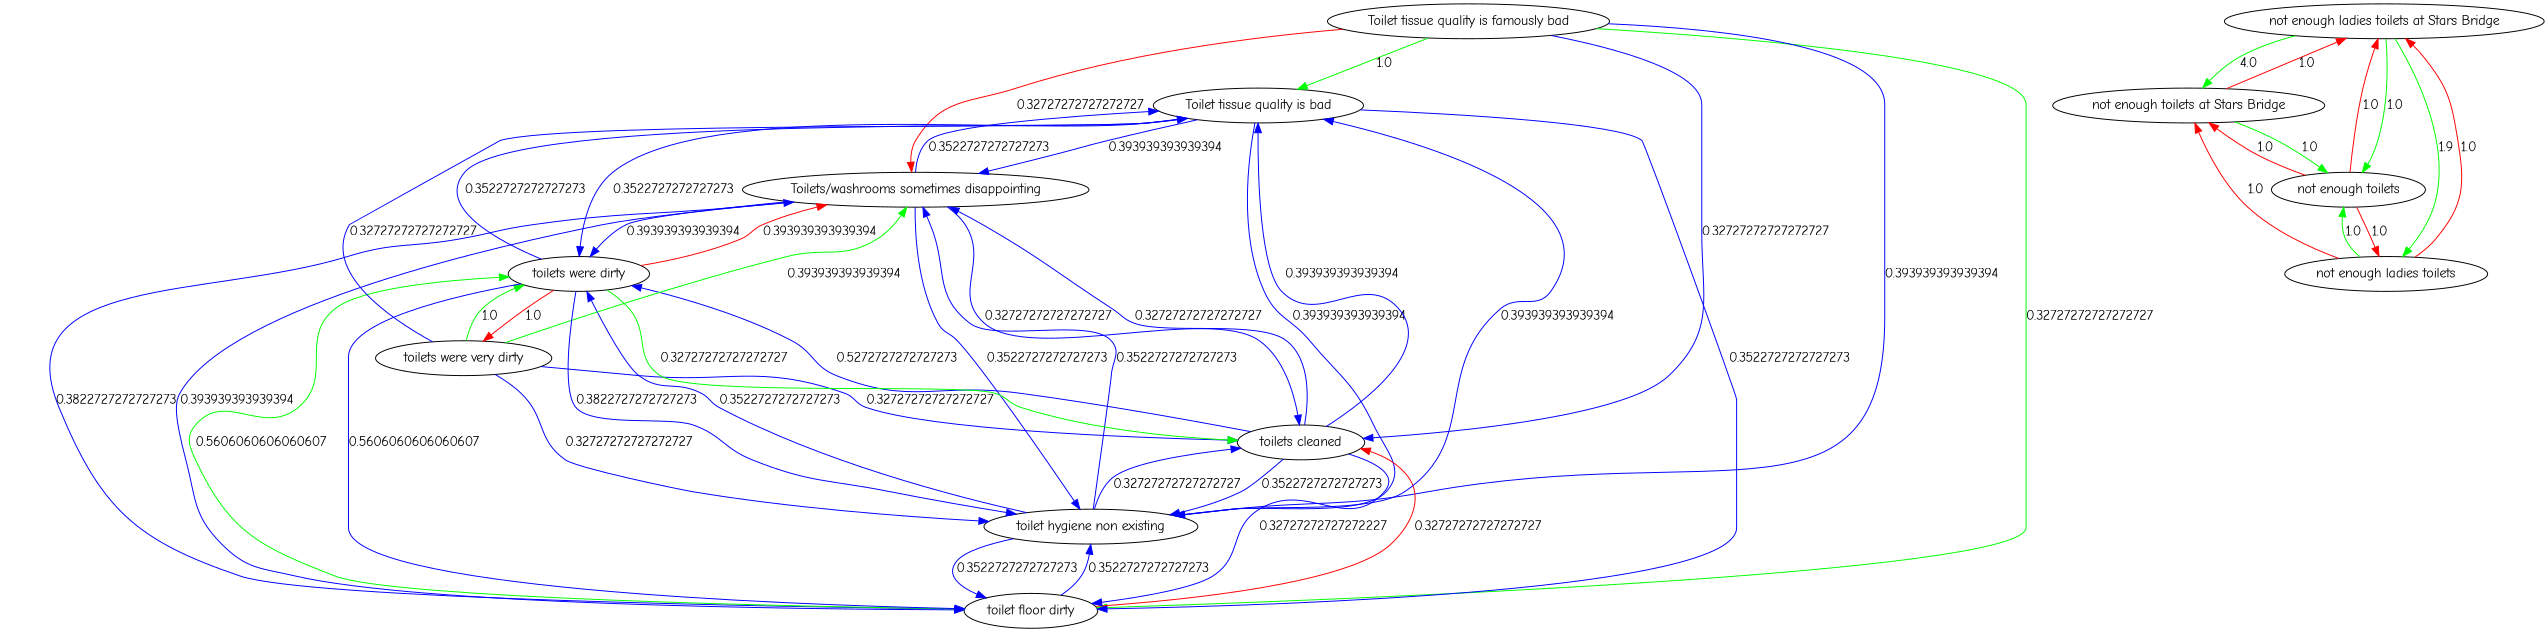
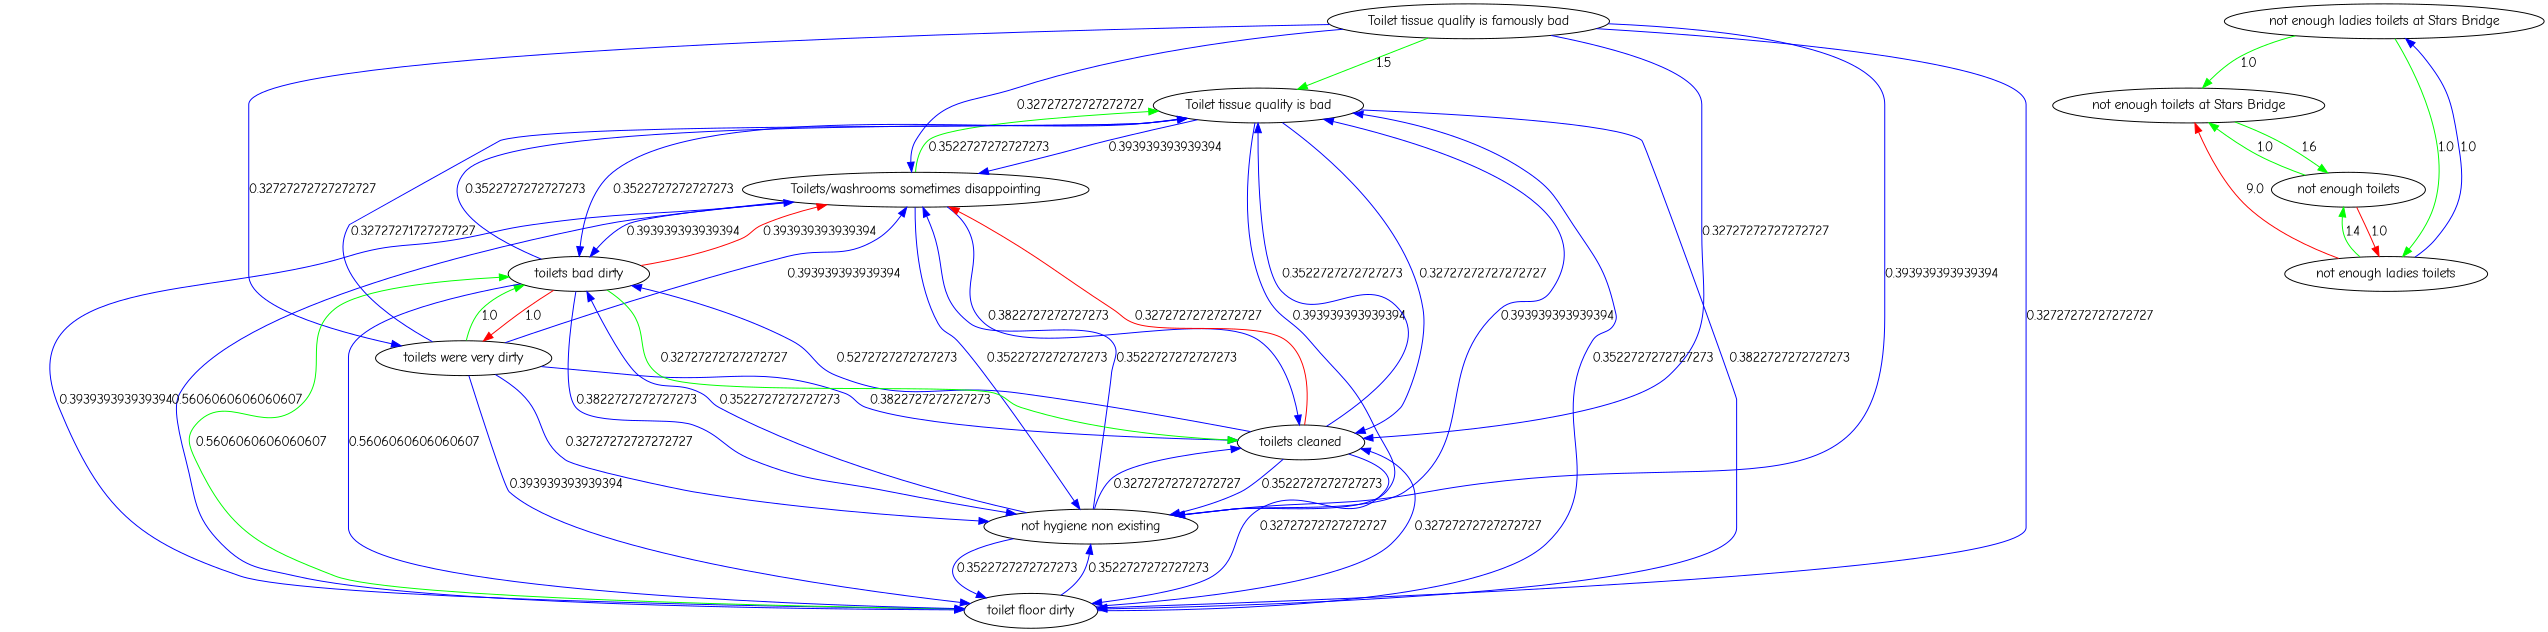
edge "Toilet tissue quality is famously bad" -> "toilets were very dirty": added, label "0.32727272727272727"
edge "Toilet tissue quality is famously bad" -> "Toilets/washrooms sometimes disappointing": color red -> blue
edge "Toilet tissue quality is famously bad" -> "Toilet tissue quality is bad": label "1.0" -> "1.5"
edge "not enough ladies toilets at Stars Bridge" -> "not enough toilets at Stars Bridge": label "4.0" -> "1.0"
edge "not enough toilets at Stars Bridge" -> "not enough ladies toilets at Stars Bridge": removed, label "1.0"
edge "not enough ladies toilets at Stars Bridge" -> "not enough toilets": removed, label "1.0"
edge "not enough toilets" -> "not enough ladies toilets at Stars Bridge": removed, label "1.0"
edge "Toilets/washrooms sometimes disappointing" -> "Toilet tissue quality is bad": color blue -> green
edge "not enough toilets at Stars Bridge" -> "not enough toilets": label "1.0" -> "1.6"
edge "not enough ladies toilets at Stars Bridge" -> "not enough ladies toilets": label "1.9" -> "1.0"
edge "not enough ladies toilets" -> "not enough ladies toilets at Stars Bridge": color red -> blue
edge "not enough toilets" -> "not enough toilets at Stars Bridge": color red -> green
edge "not enough ladies toilets" -> "not enough toilets at Stars Bridge": label "1.0" -> "9.0"
edge "toilets were very dirty" -> "Toilet tissue quality is bad": label "0.32727272727272727" -> "0.32727271727272727"
edge "not enough ladies toilets" -> "not enough toilets": label "1.0" -> "1.4"
edge "Toilet tissue quality is bad" -> "toilets cleaned": added, label "0.32727272727272727"
node "toilets were dirty": label "toilets were dirty" -> "toilets bad dirty"
edge "toilets cleaned" -> "Toilet tissue quality is bad": label "0.393939393939394" -> "0.3522727272727273"
edge "toilets were very dirty" -> "Toilets/washrooms sometimes disappointing": color green -> blue
edge "Toilets/washrooms sometimes disappointing" -> "toilets cleaned": label "0.32727272727272727" -> "0.3822727272727273"
edge "toilets cleaned" -> "Toilets/washrooms sometimes disappointing": color blue -> red
edge "Toilet tissue quality is bad" -> "toilet floor dirty": label "0.3522727272727273" -> "0.3822727272727273"
edge "toilet floor dirty" -> "Toilets/washrooms sometimes disappointing": label "0.3822727272727273" -> "0.393939393939394"
edge "Toilets/washrooms sometimes disappointing" -> "toilet floor dirty": label "0.393939393939394" -> "0.5606060606060607"
edge "toilets were very dirty" -> "toilets cleaned": label "0.32727272727272727" -> "0.3822727272727273"
edge "toilet floor dirty" -> "Toilet tissue quality is bad": added, label "0.3522727272727273"
node "toilet hygiene non existing": label "toilet hygiene non existing" -> "not hygiene non existing"
edge "toilets cleaned" -> "toilet floor dirty": label "0.32727272727272227" -> "0.32727272727272727"
edge "Toilet tissue quality is famously bad" -> "toilet floor dirty": color green -> blue
edge "toilets were very dirty" -> "toilet floor dirty": added, label "0.393939393939394"
edge "toilet floor dirty" -> "toilets cleaned": color red -> blue
